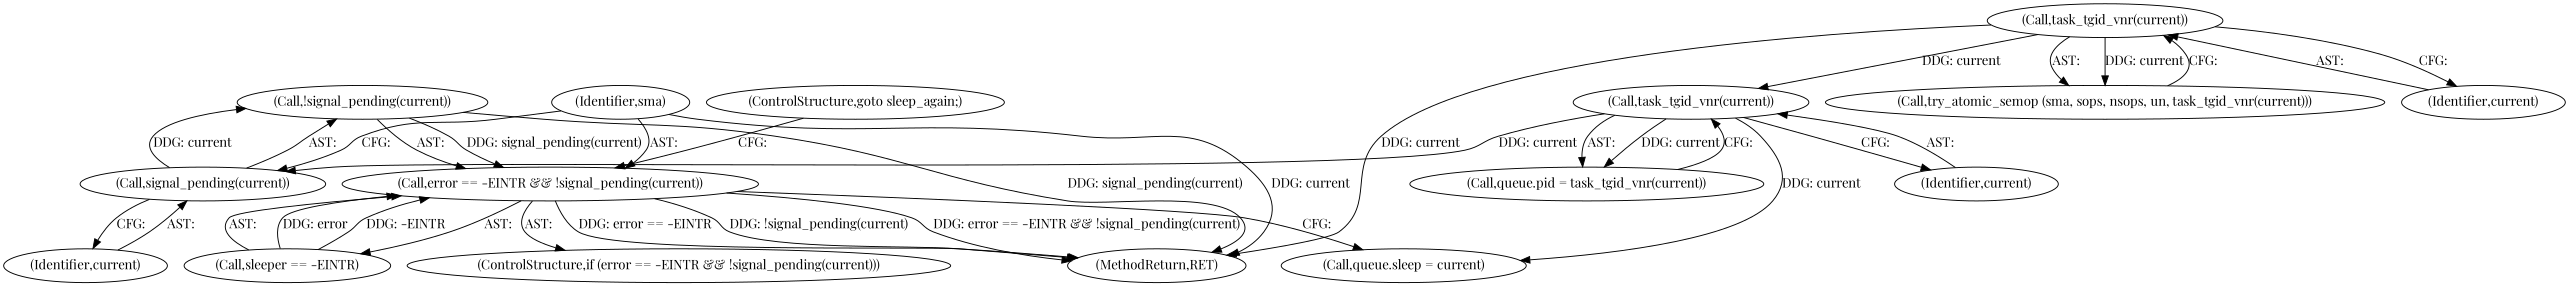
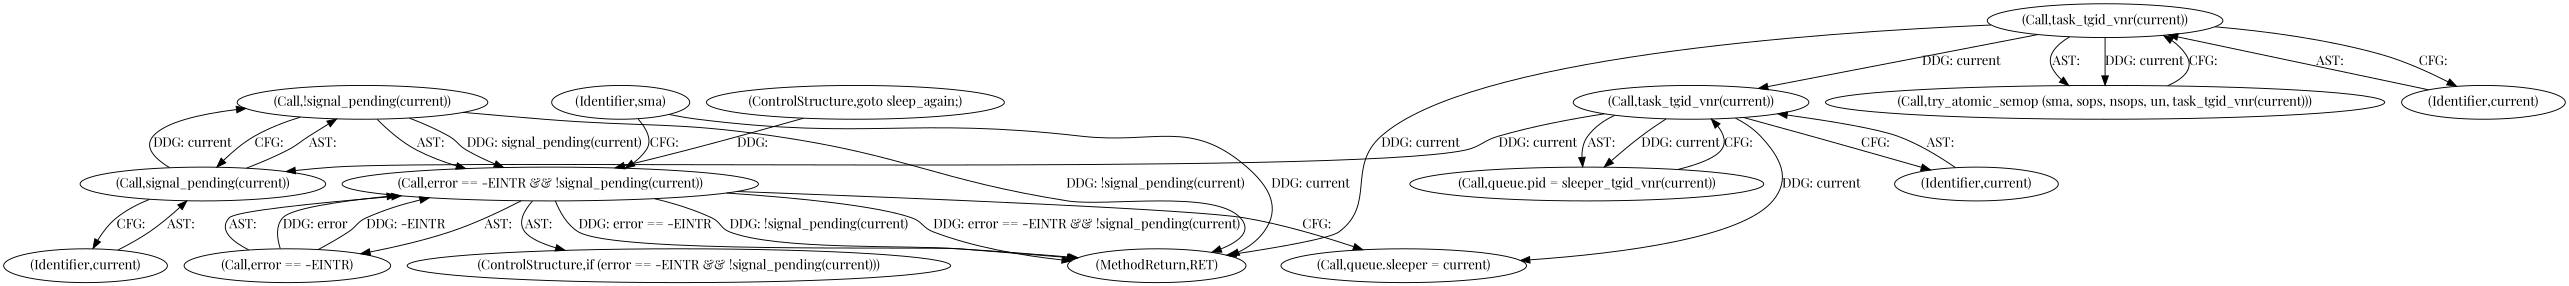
edge "(Identifier,sma)" -> "(Call,signal_pending(current))": now "(Call,!signal_pending(current))" -> "(Call,signal_pending(current))"
edge "(Identifier,sma)" -> "(Call,error == -EINTR && !signal_pending(current))": label "AST: " -> "CFG: "
edge "(ControlStructure,goto sleep_again;)" -> "(Call,error == -EINTR && !signal_pending(current))": label "CFG: " -> "DDG: "
edge "(Call,!signal_pending(current))" -> "(MethodReturn,RET)": label "DDG: signal_pending(current)" -> "DDG: !signal_pending(current)"
node "(Call,queue.pid = task_tgid_vnr(current))": label "(Call,queue.pid = task_tgid_vnr(current))" -> "(Call,queue.pid = sleeper_tgid_vnr(current))"
node "(Call,sleeper == -EINTR)": label "(Call,sleeper == -EINTR)" -> "(Call,error == -EINTR)"
node "(Call,queue.sleep = current)": label "(Call,queue.sleep = current)" -> "(Call,queue.sleeper = current)"
